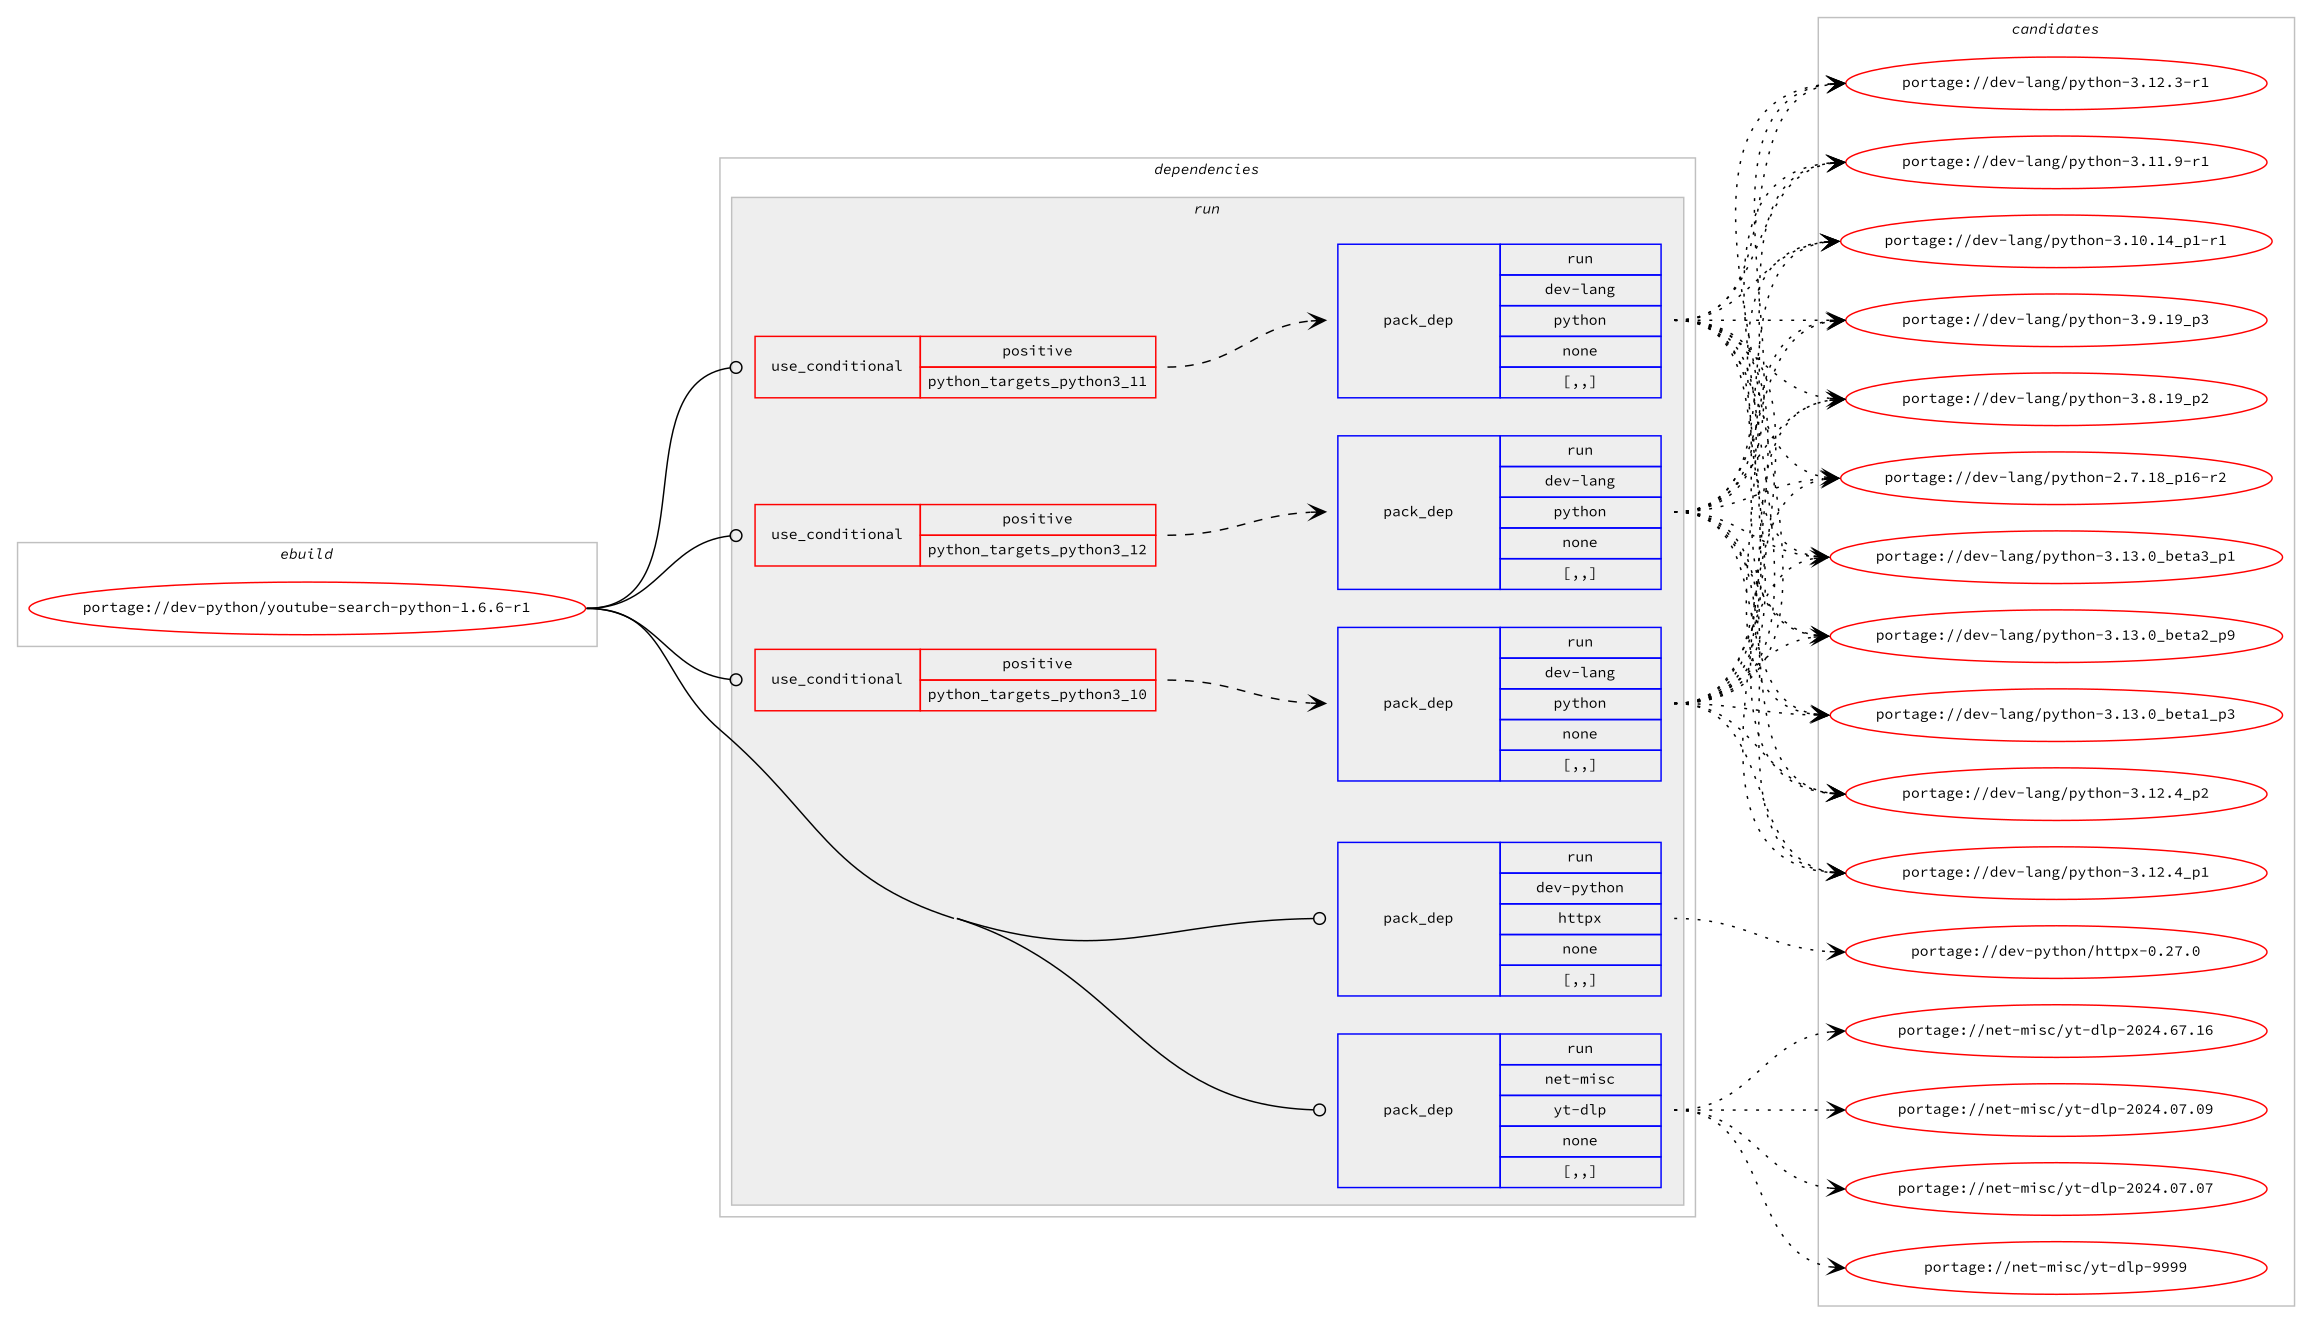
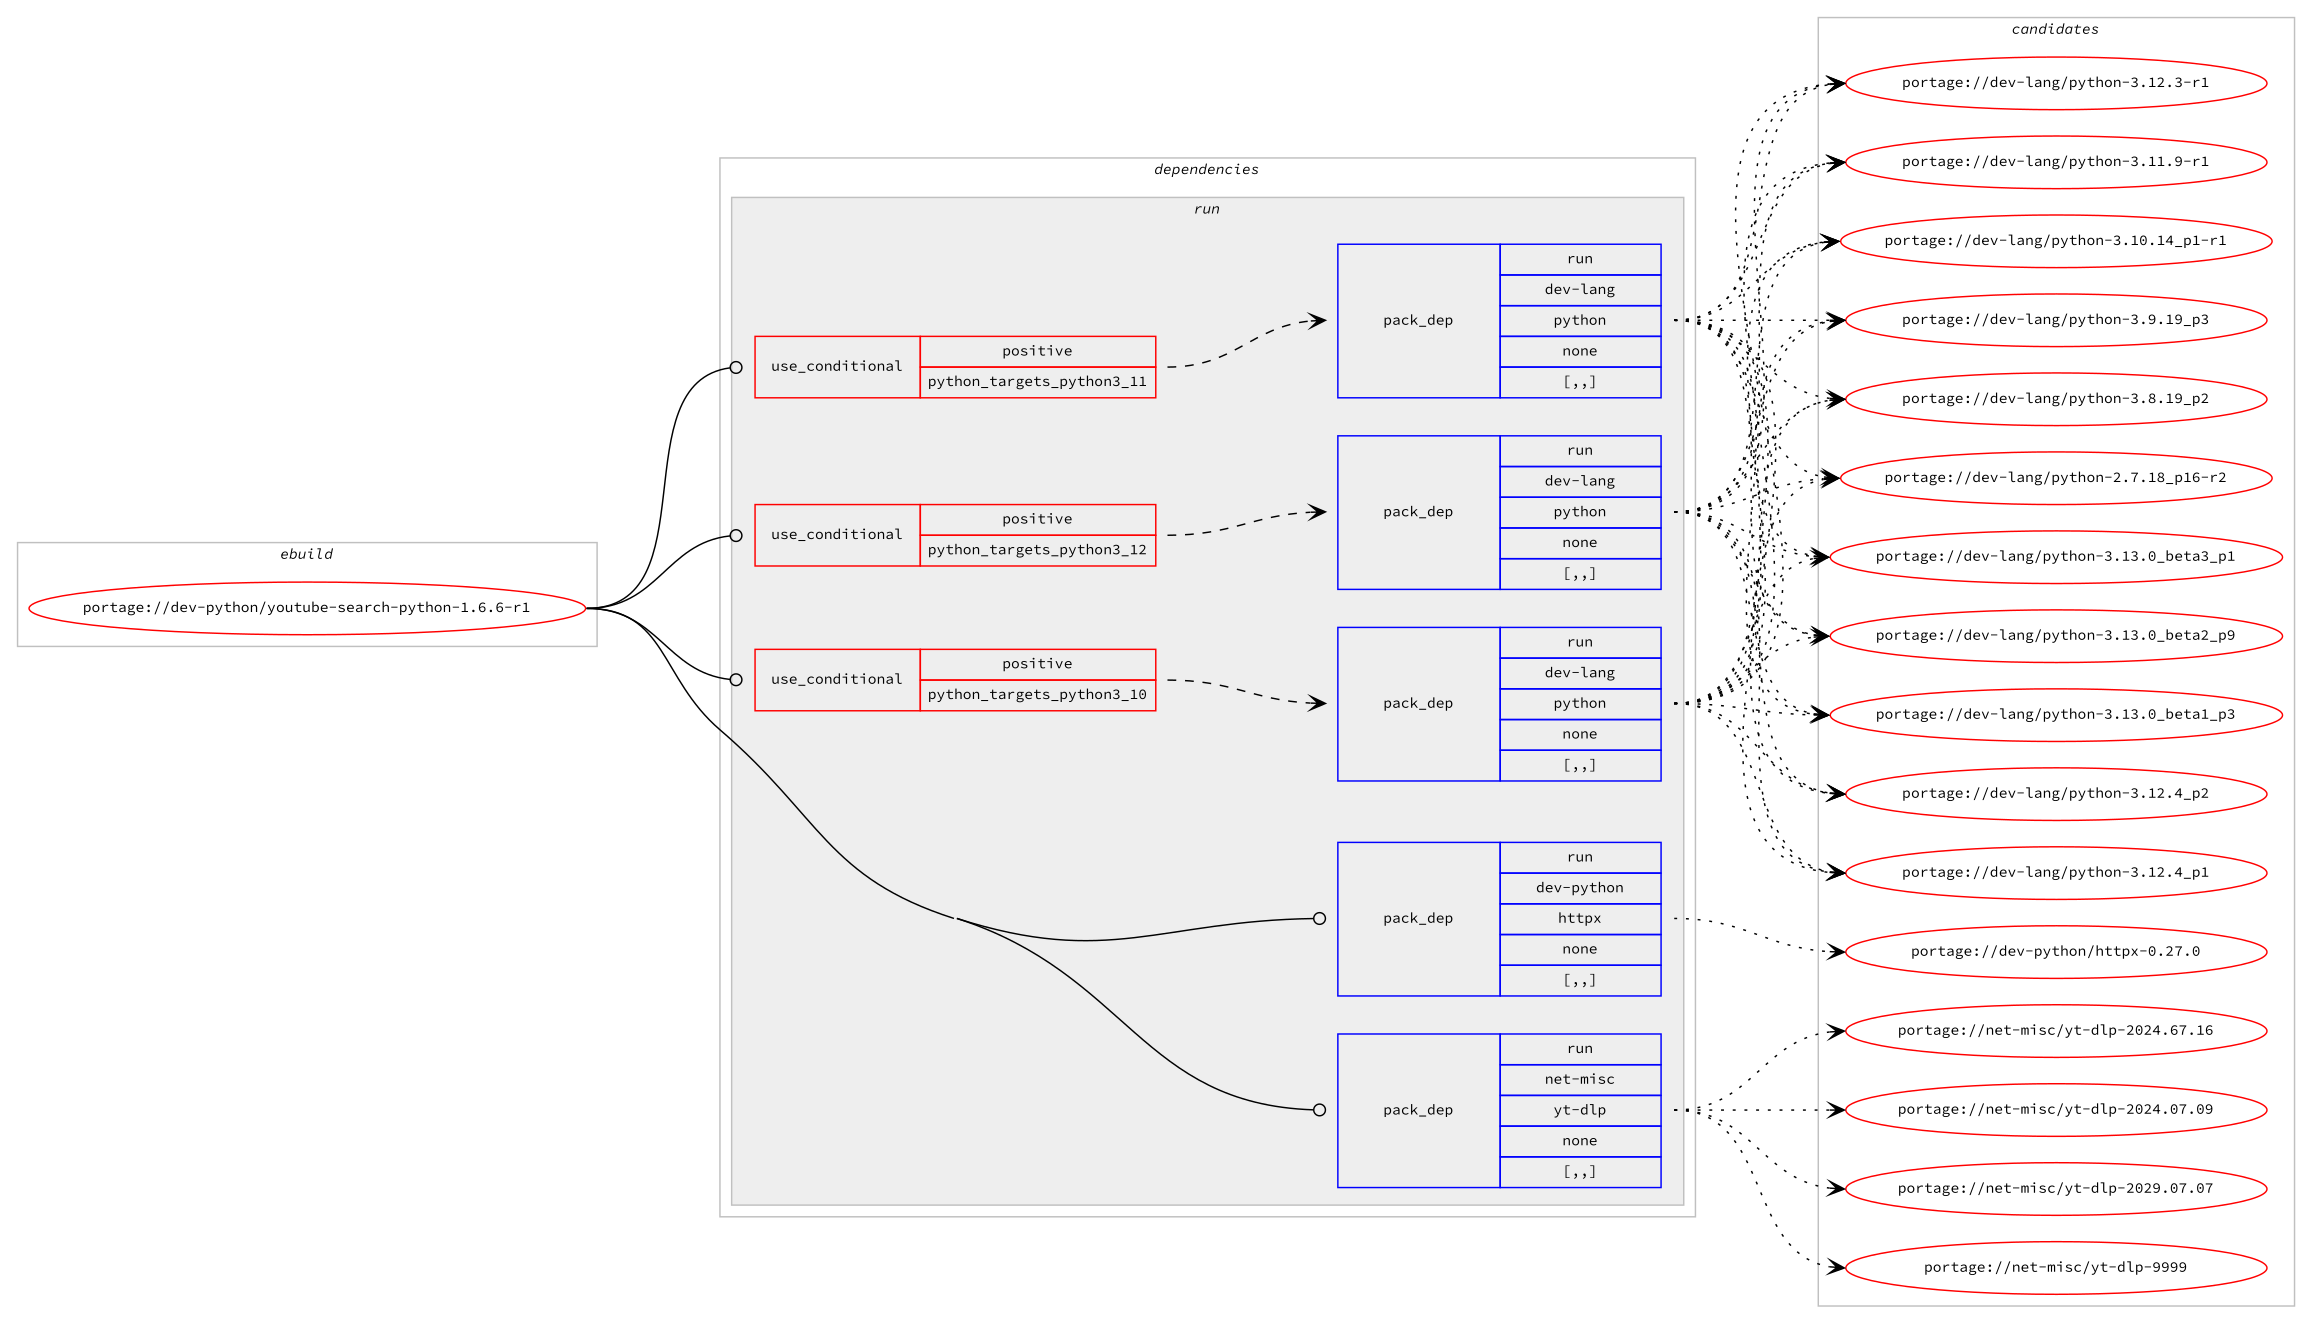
node "portage://net-misc/yt-dlp-2024.07.07": label "portage://net-misc/yt-dlp-2024.07.07" -> "portage://net-misc/yt-dlp-2029.07.07"
